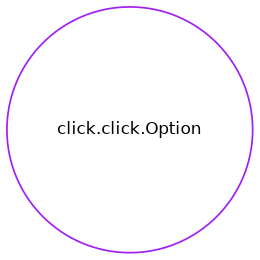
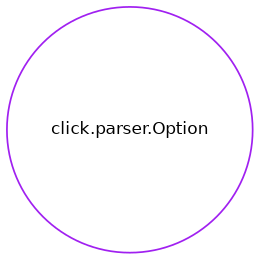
node "click.click.Option": label "click.click.Option" -> "click.parser.Option"
